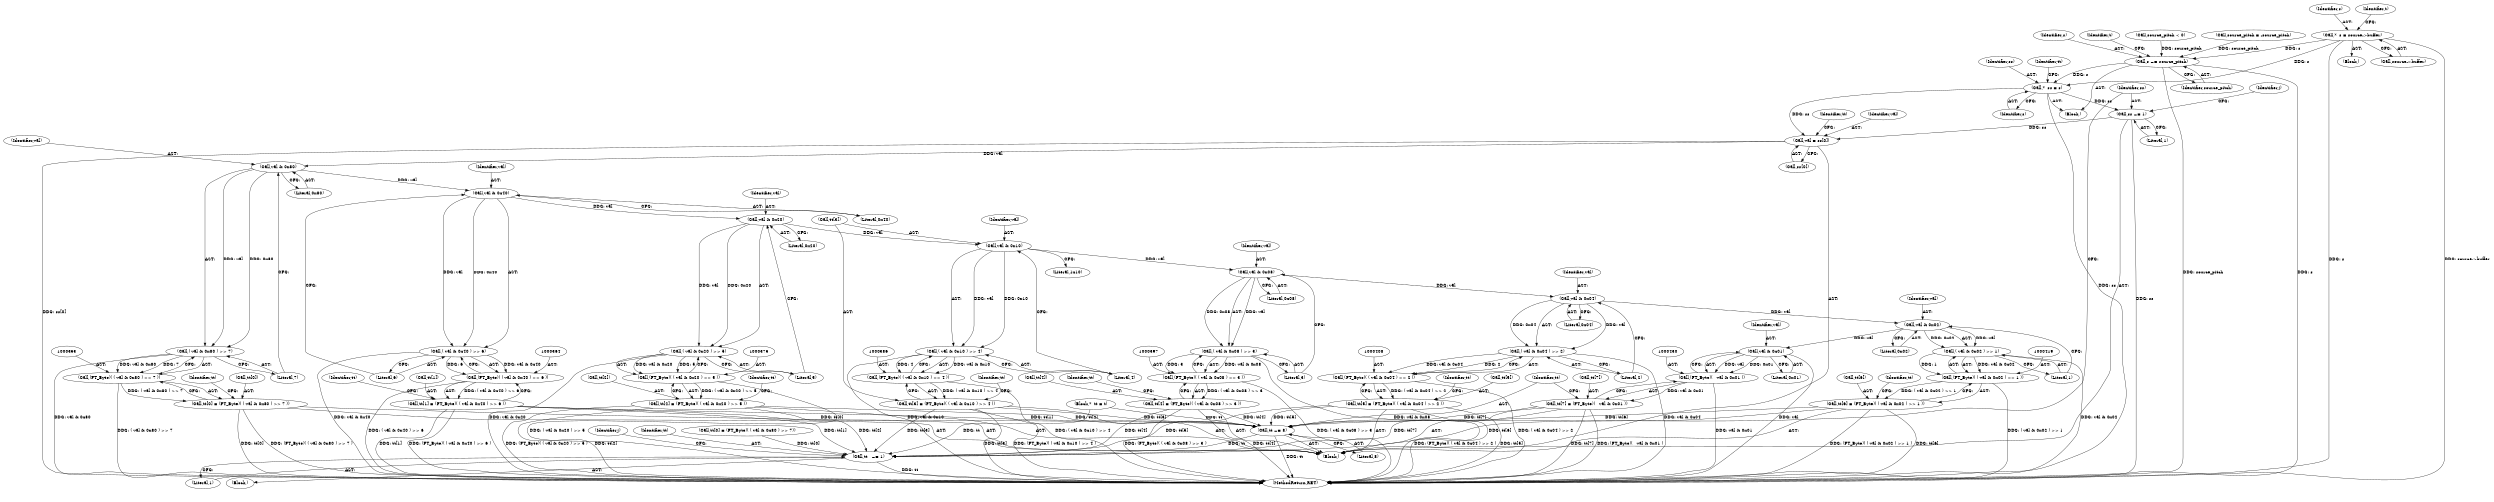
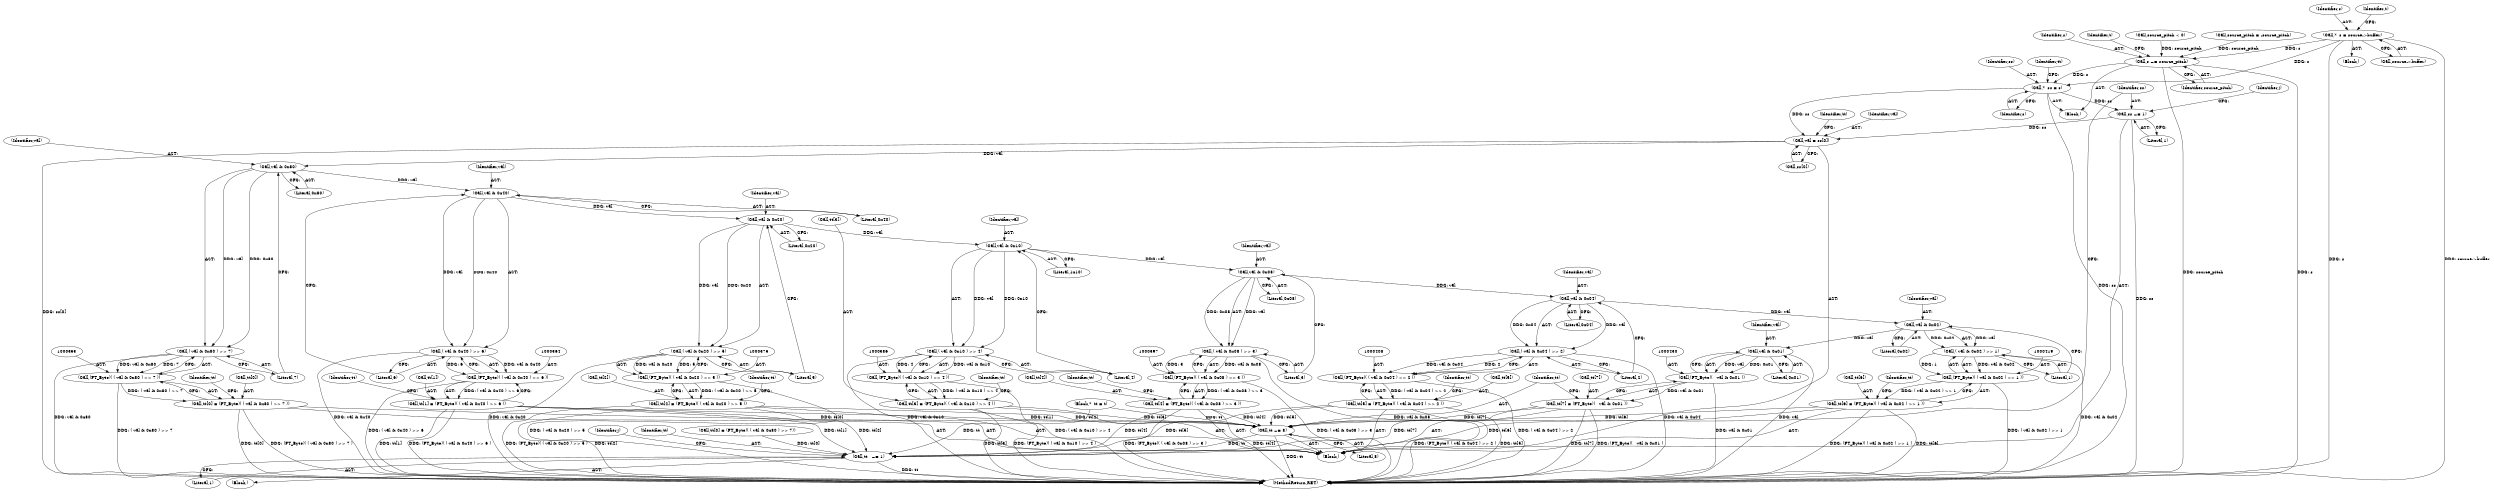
edge "(Call,tt[3])" -> "(Call,val & 0x10)": now "(Literal,1x10)" -> "(Call,val & 0x10)"
edge "(Call,tt[3] = (FT_Byte)( ( val & 0x10 ) >> 4 ))" -> "(Call,tt   += 1)": removed, label "DDG: tt[3]"
